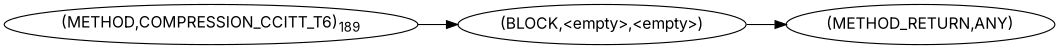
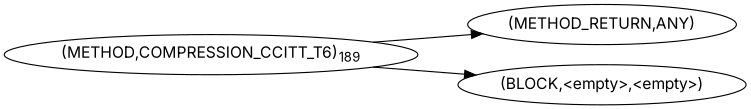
edge "(BLOCK,<empty>,<empty>)" -> "(METHOD_RETURN,ANY)": now "(METHOD,COMPRESSION_CCITT_T6)" -> "(METHOD_RETURN,ANY)"
